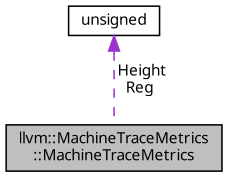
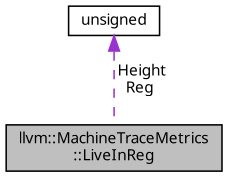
node "llvm::MachineTraceMetrics ::MachineTraceMetrics": label "llvm::MachineTraceMetrics ::MachineTraceMetrics" -> "llvm::MachineTraceMetrics ::LiveInReg"
